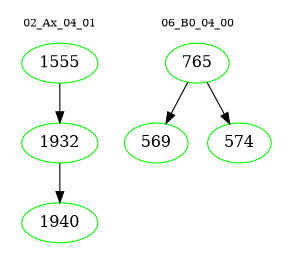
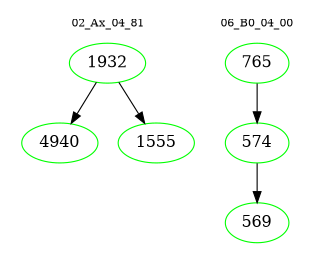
cluster "02_Ax_04_01": label "02_Ax_04_01" -> "02_Ax_04_81"
edge "1555" -> "1932": reversed
edge "765" -> "569": now "574" -> "569"
node "1940": label "1940" -> "4940"
